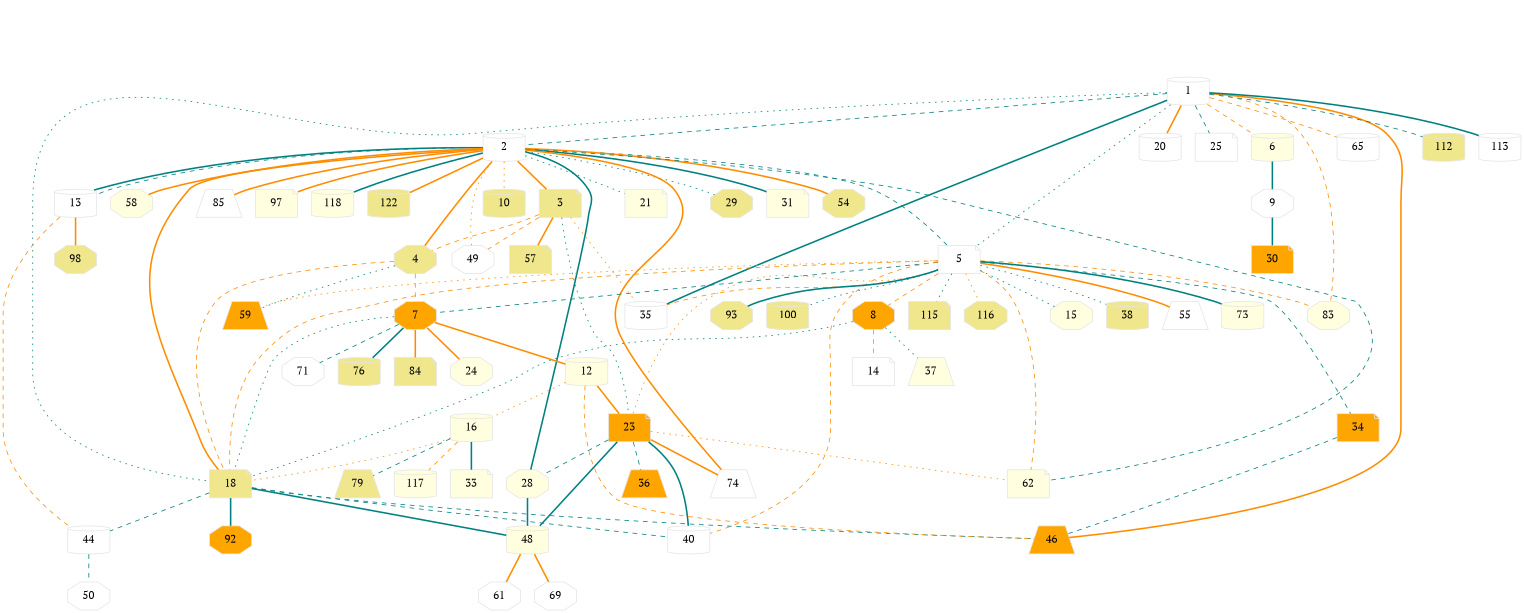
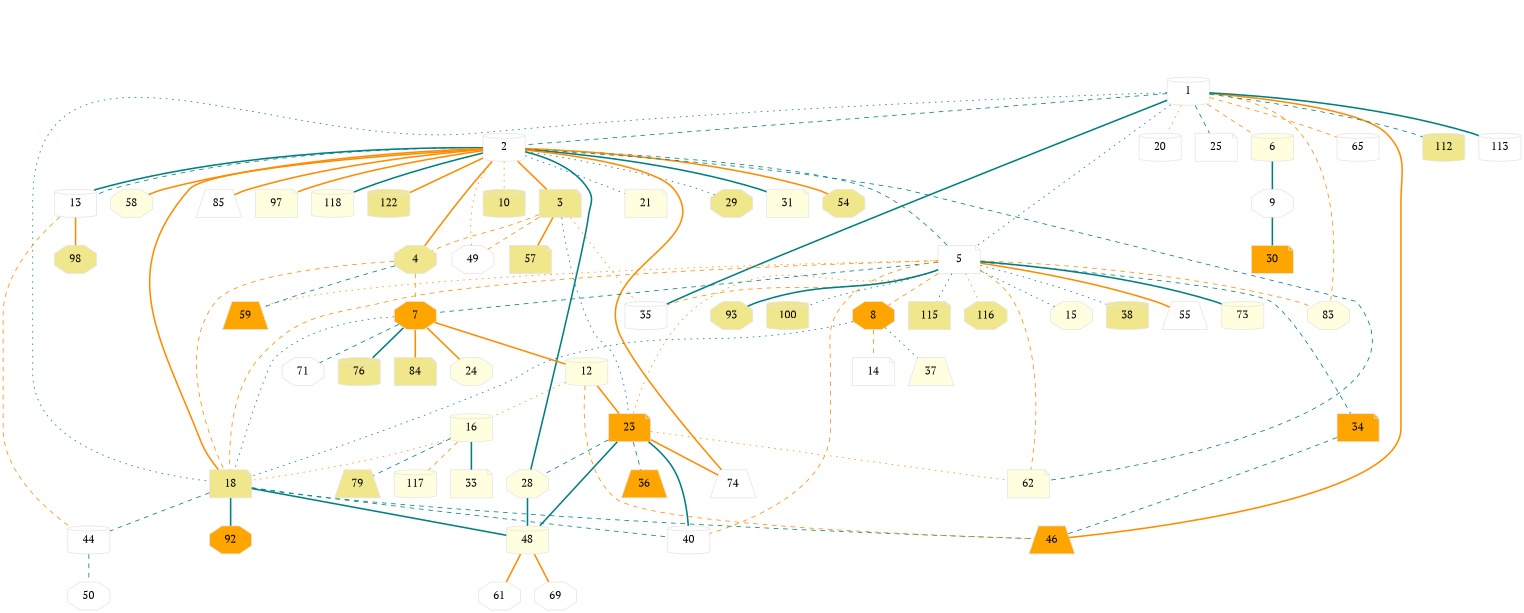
edge "1" -- "20": style bold -> dotted
edge "4" -- "59": style dotted -> dashed
